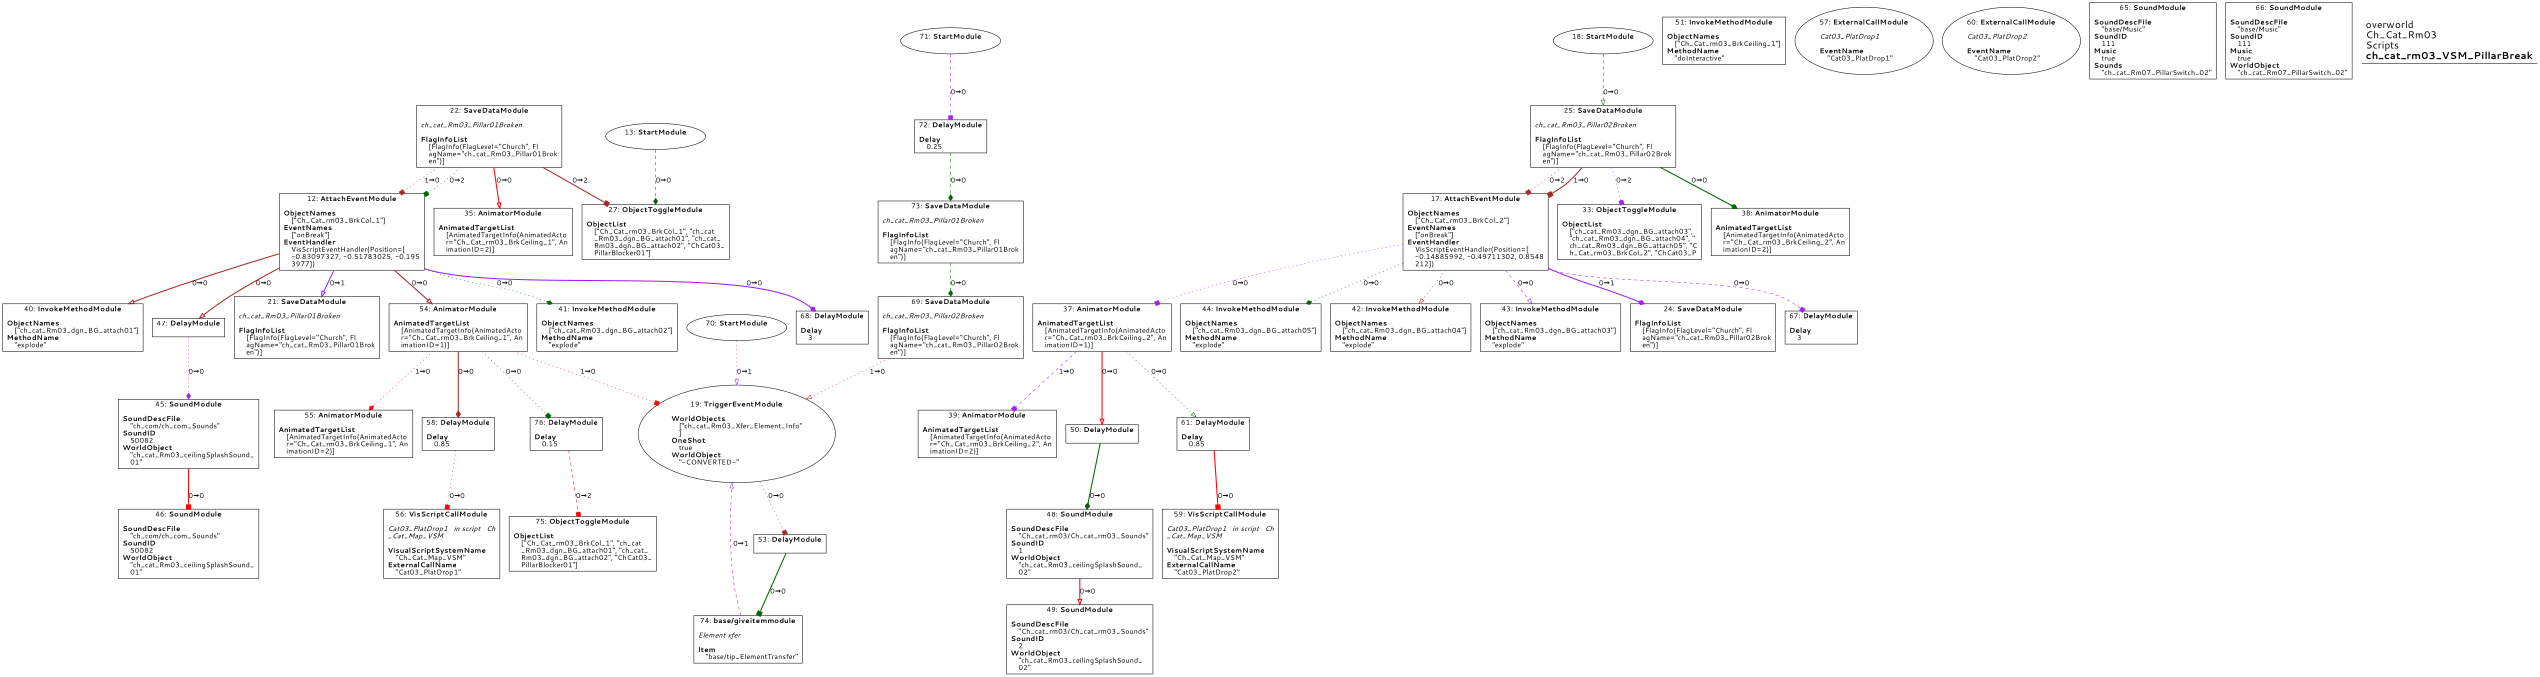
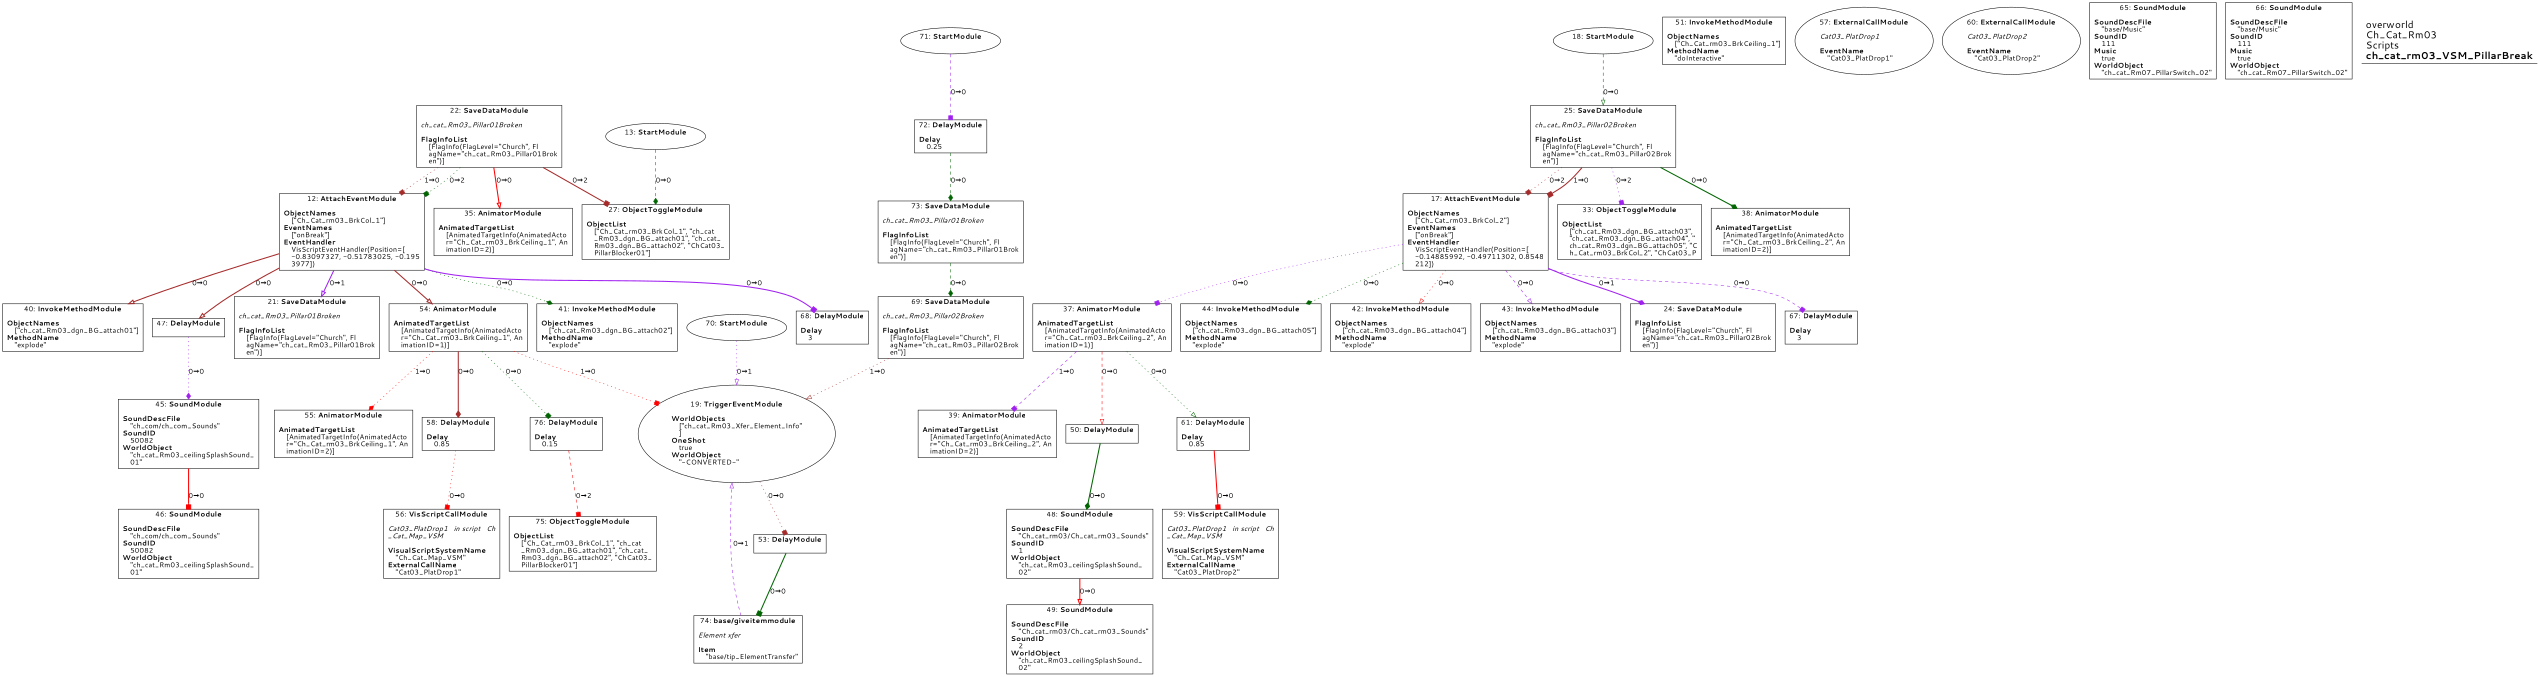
node "65:": text "Sounds" -> "WorldObject"
edge "12:" -> "68:": arrowhead diamond -> box
edge "37:" -> "50:": style bold -> dashed
